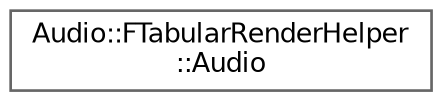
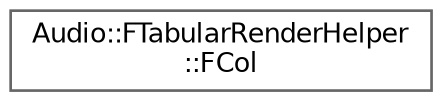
node "Audio::FTabularRenderHelper ::Audio": label "Audio::FTabularRenderHelper ::Audio" -> "Audio::FTabularRenderHelper ::FCol"
